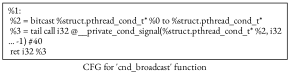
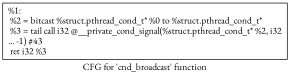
node "%1:": text "... -1) #40" -> "... -1) #43"
